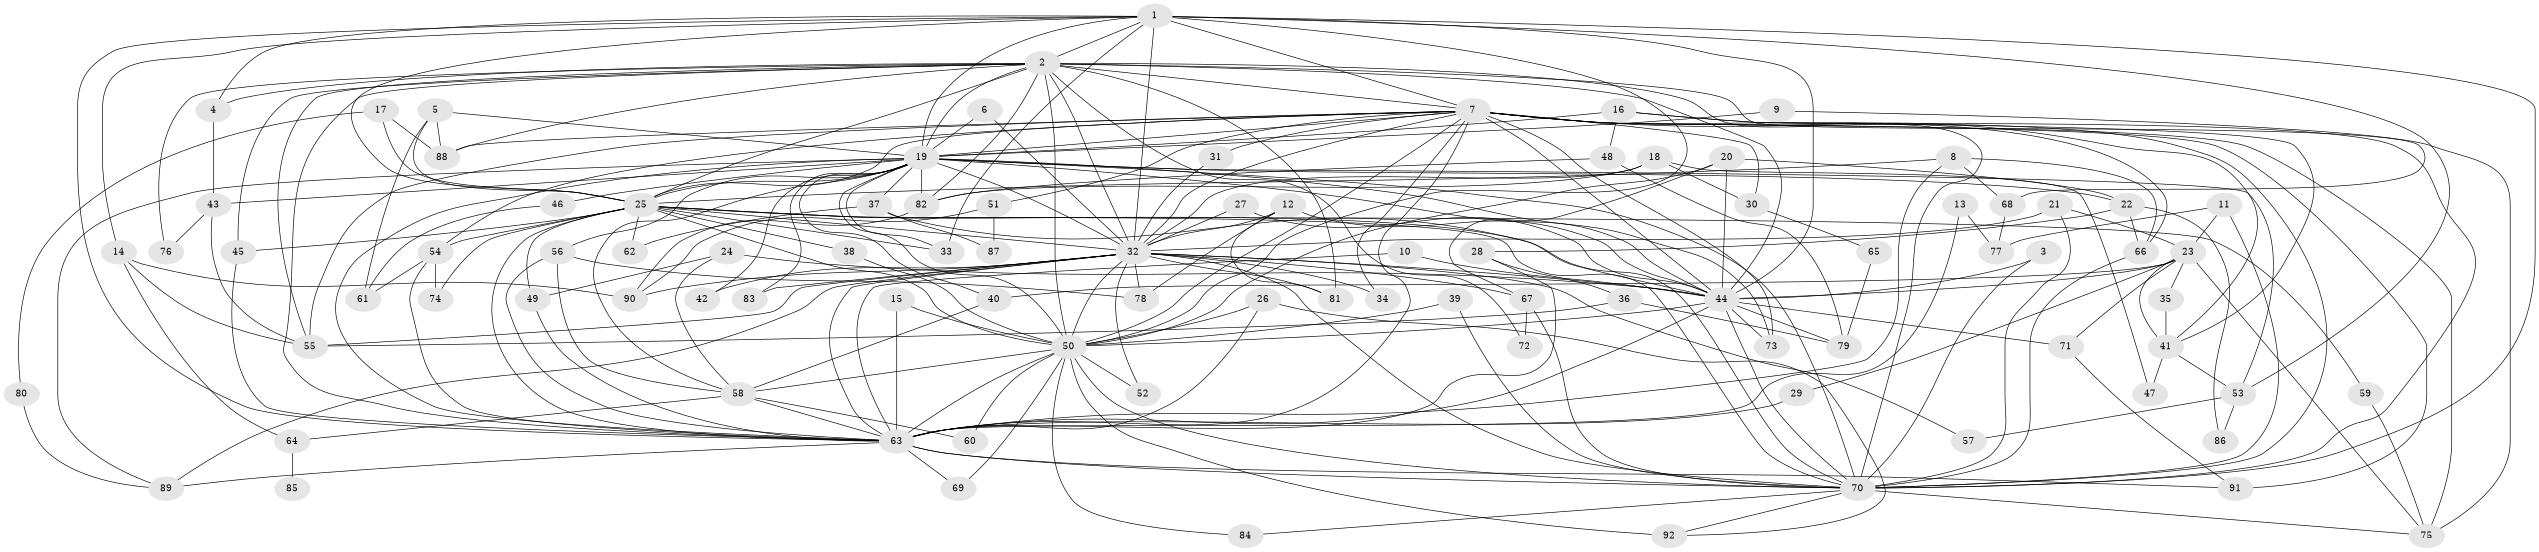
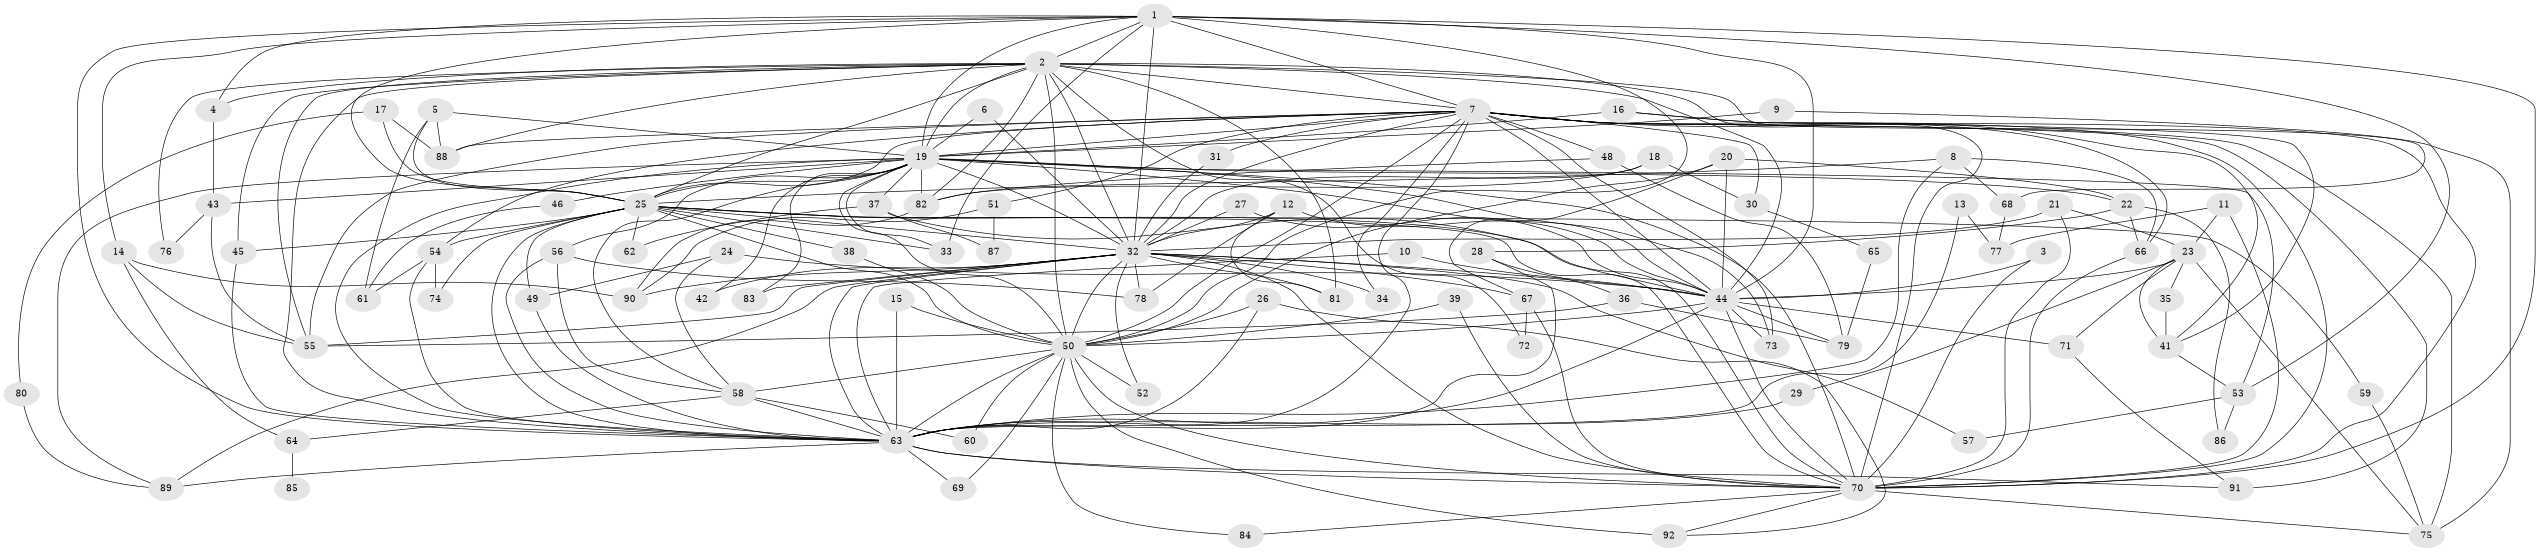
edge "16" -- "48": now "7" -- "48"
node "40": removed
node "47": removed
